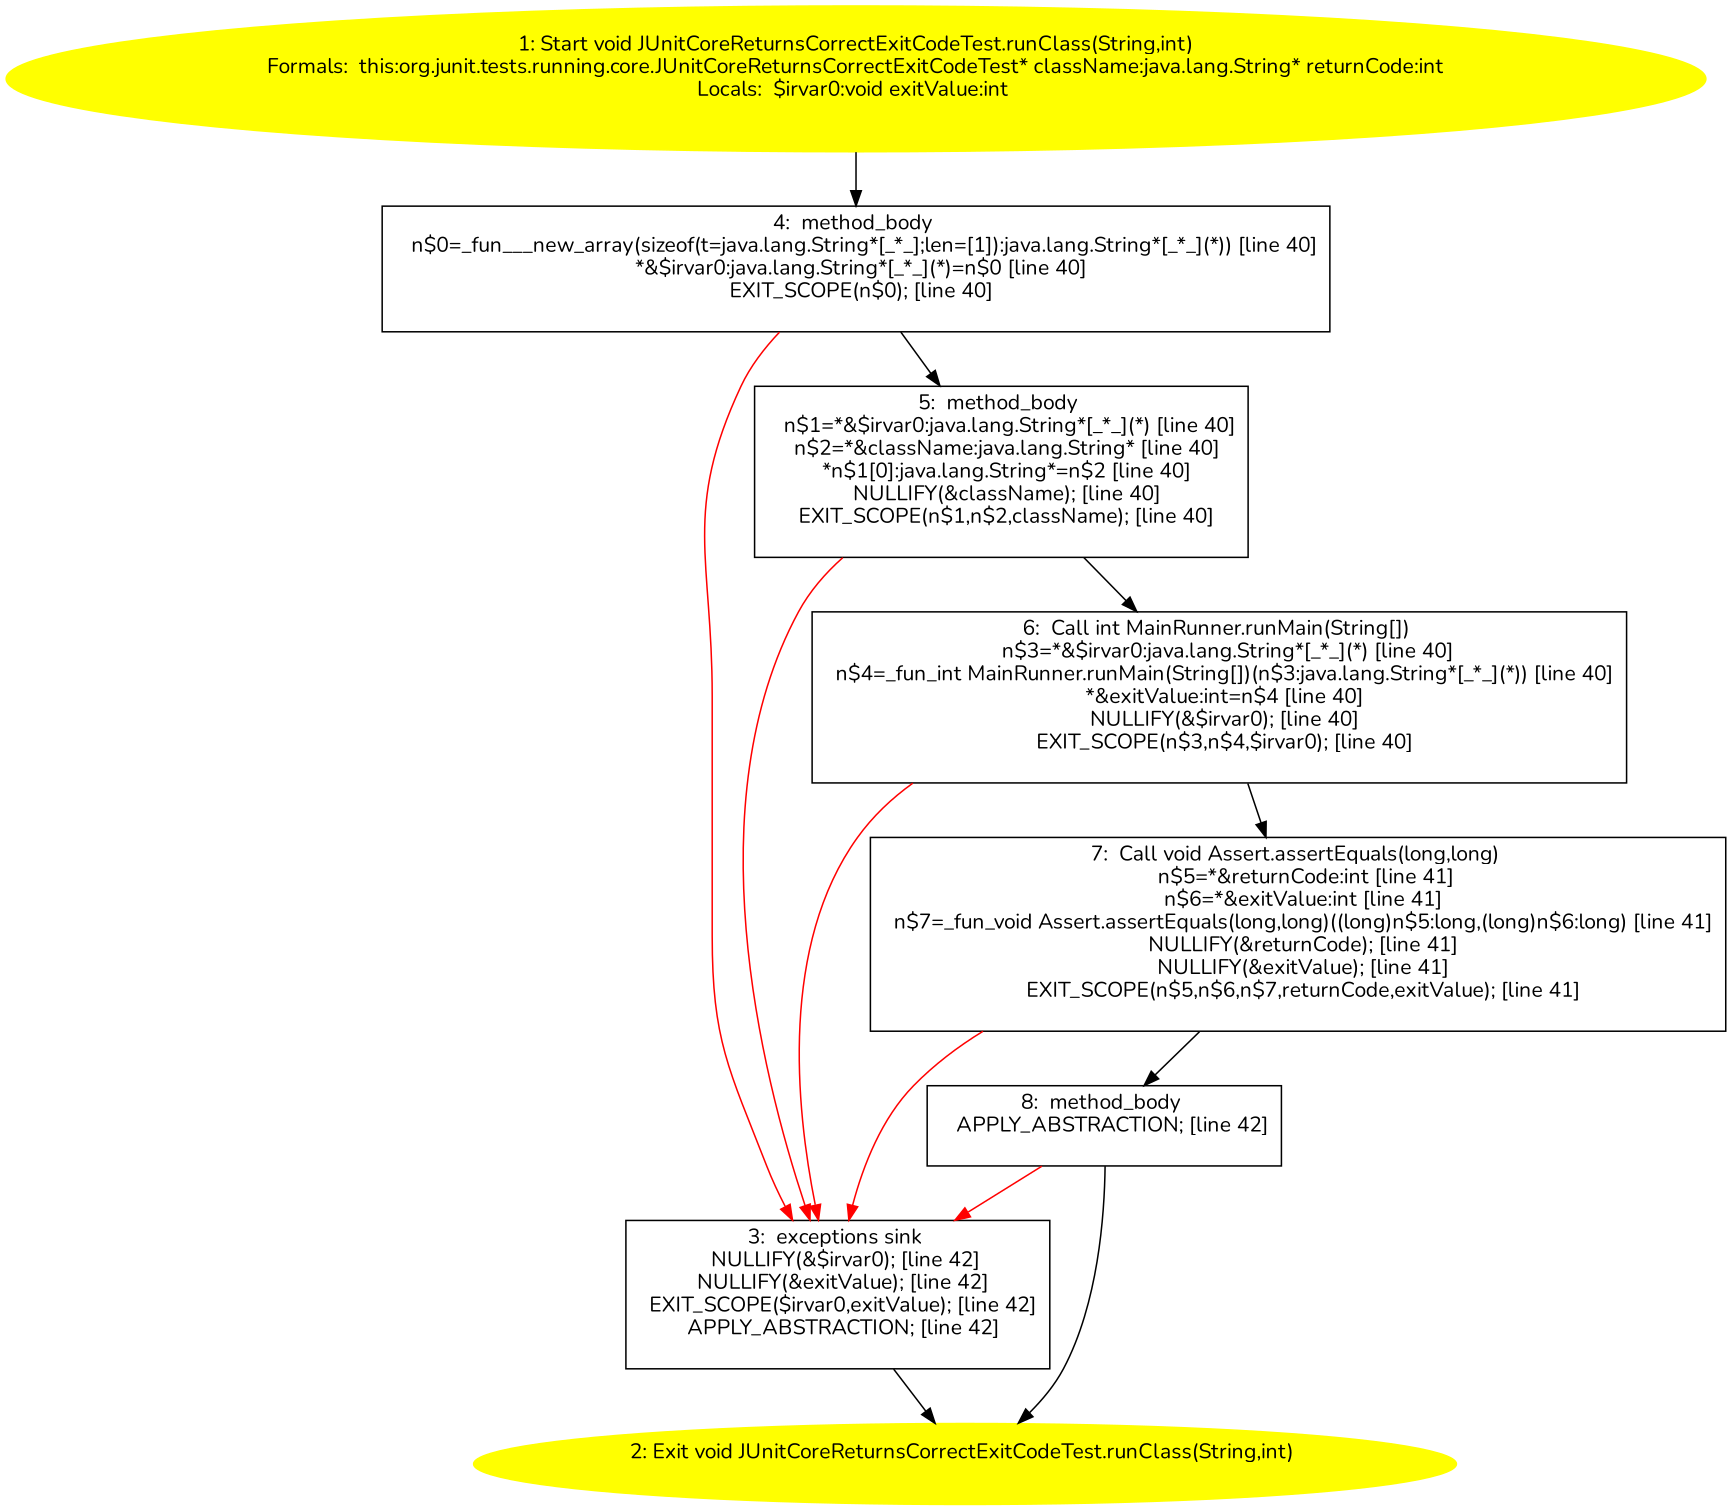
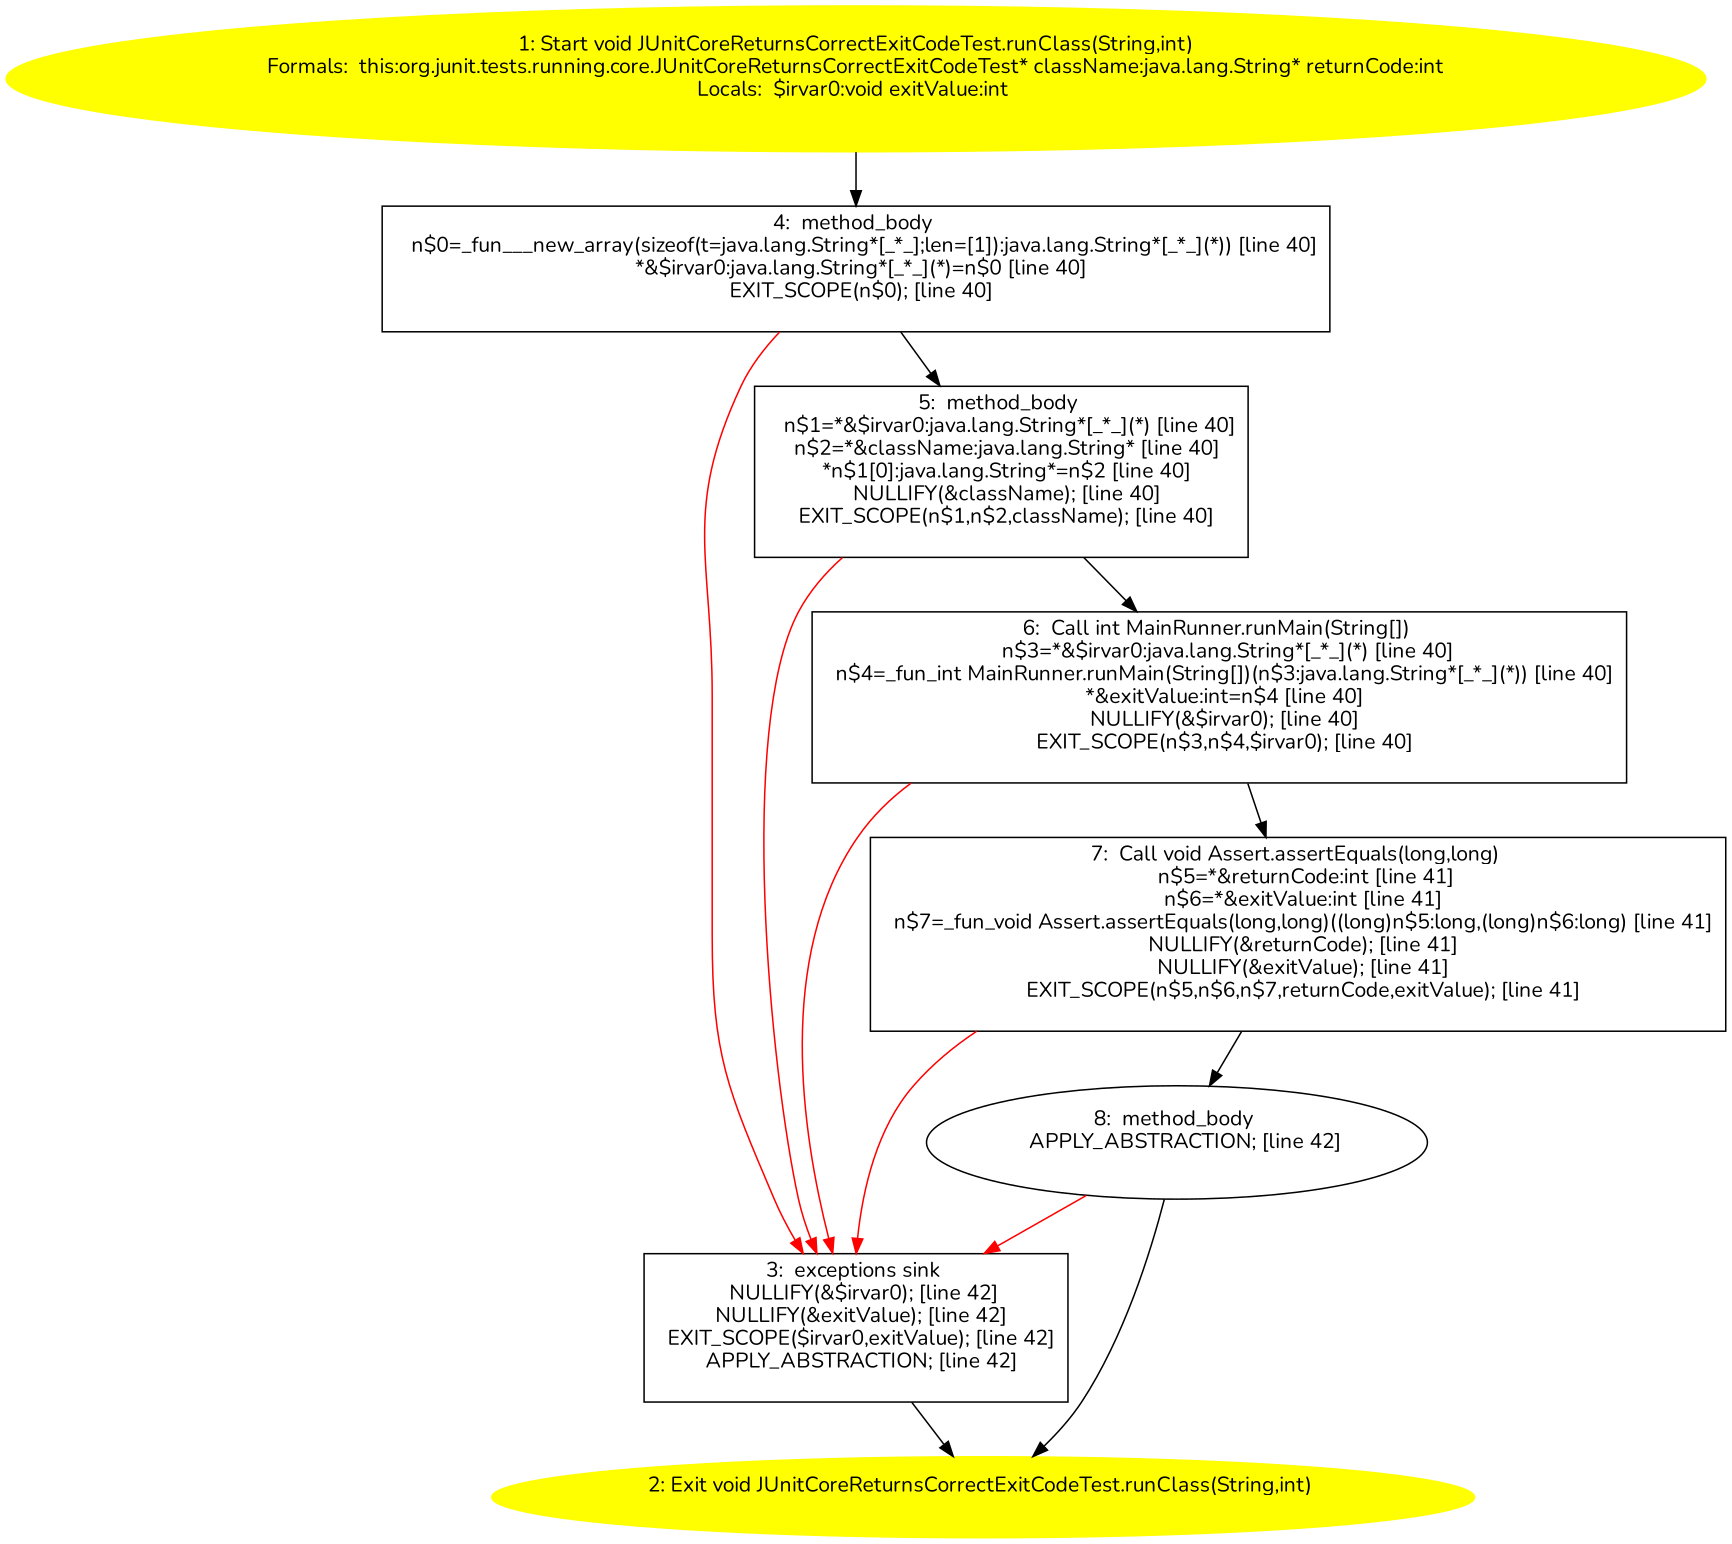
node "8:  method_body APPLY_ABSTRACTION; [line 42]": shape box -> ellipse
